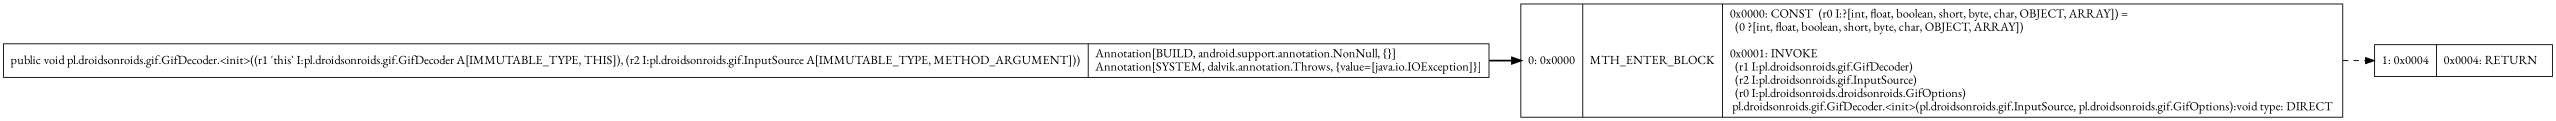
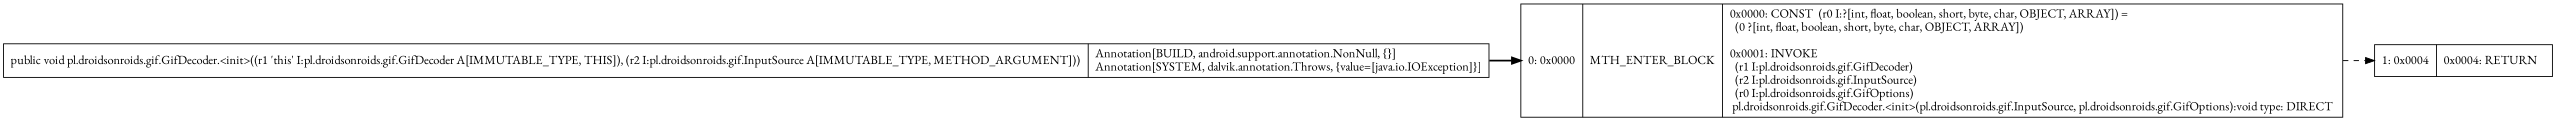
node "0: 0x0000": text "(r0 I:pl.droidsonroids.droidsonroids.GifOptions)" -> "(r0 I:pl.droidsonroids.gif.GifOptions)"
